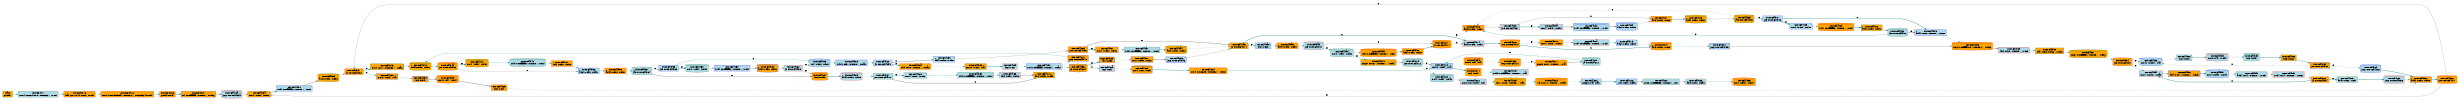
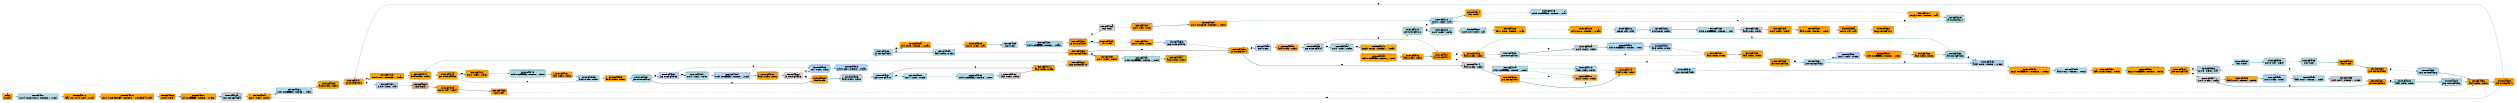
node "0x006f4c37 addl $0x5<UINT8>, %edi": added
edge "0x006f4b78 movl (%esi), %ebx" -> "0x006f4b7a subl $0xfffffffc<UINT8>, %esi": reversed
node "0x006f4b30 movb (%esi), %al": fillcolor orange -> lightblue
